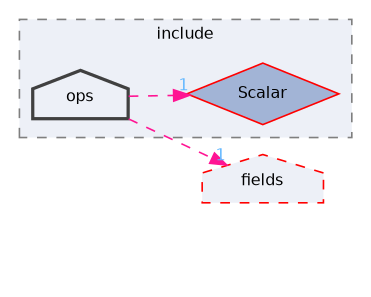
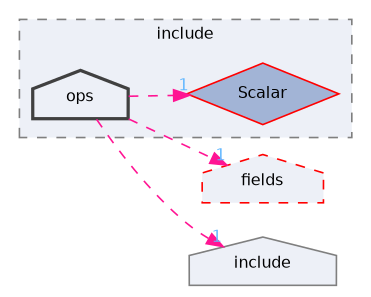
node "include": added
